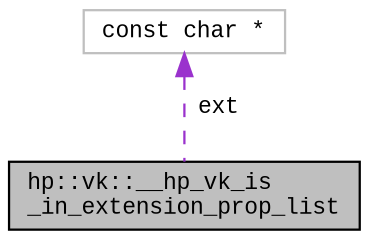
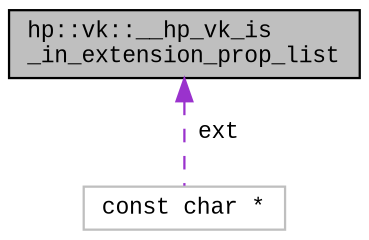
edge "hp::vk::__hp_vk_is _in_extension_prop_list" -> "const char *": reversed
